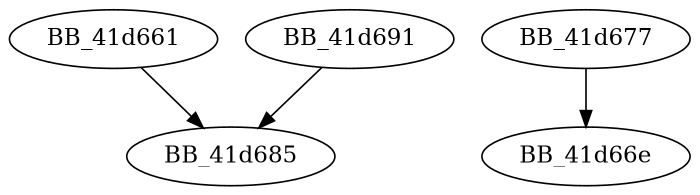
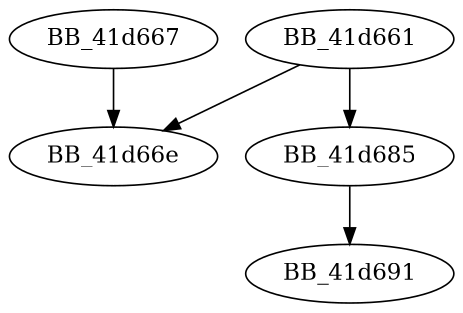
node "BB_41d677": label "BB_41d677" -> "BB_41d667"
edge "BB_41d691" -> "BB_41d685": reversed
edge "BB_41d661" -> "BB_41d66e": added
